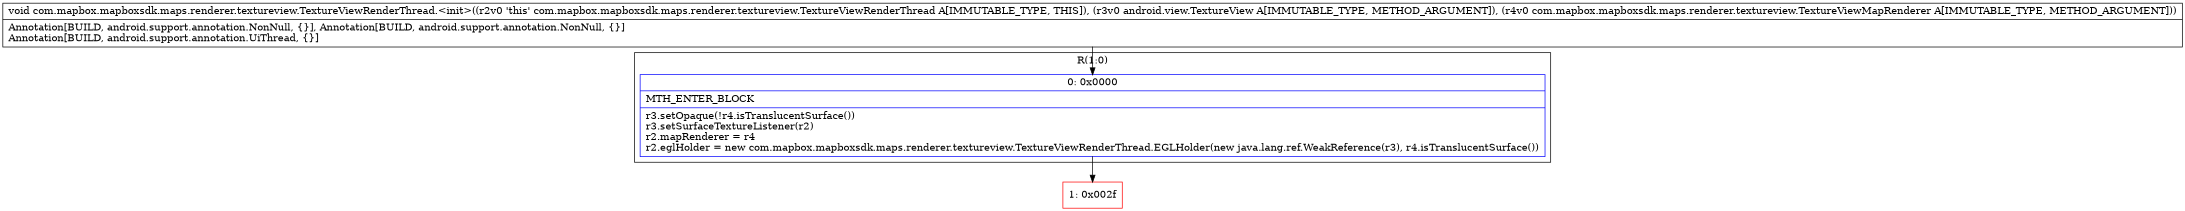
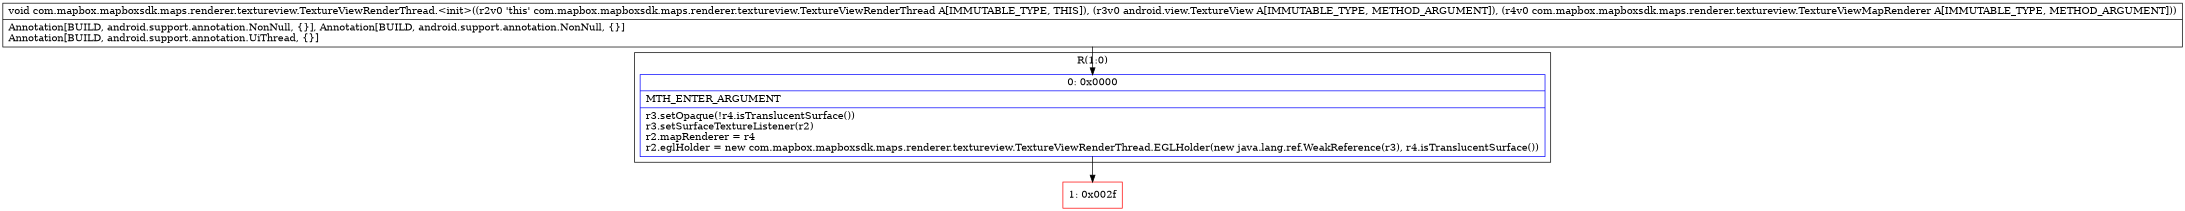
node "0: 0x0000": text "MTH_ENTER_BLOCK" -> "MTH_ENTER_ARGUMENT"
